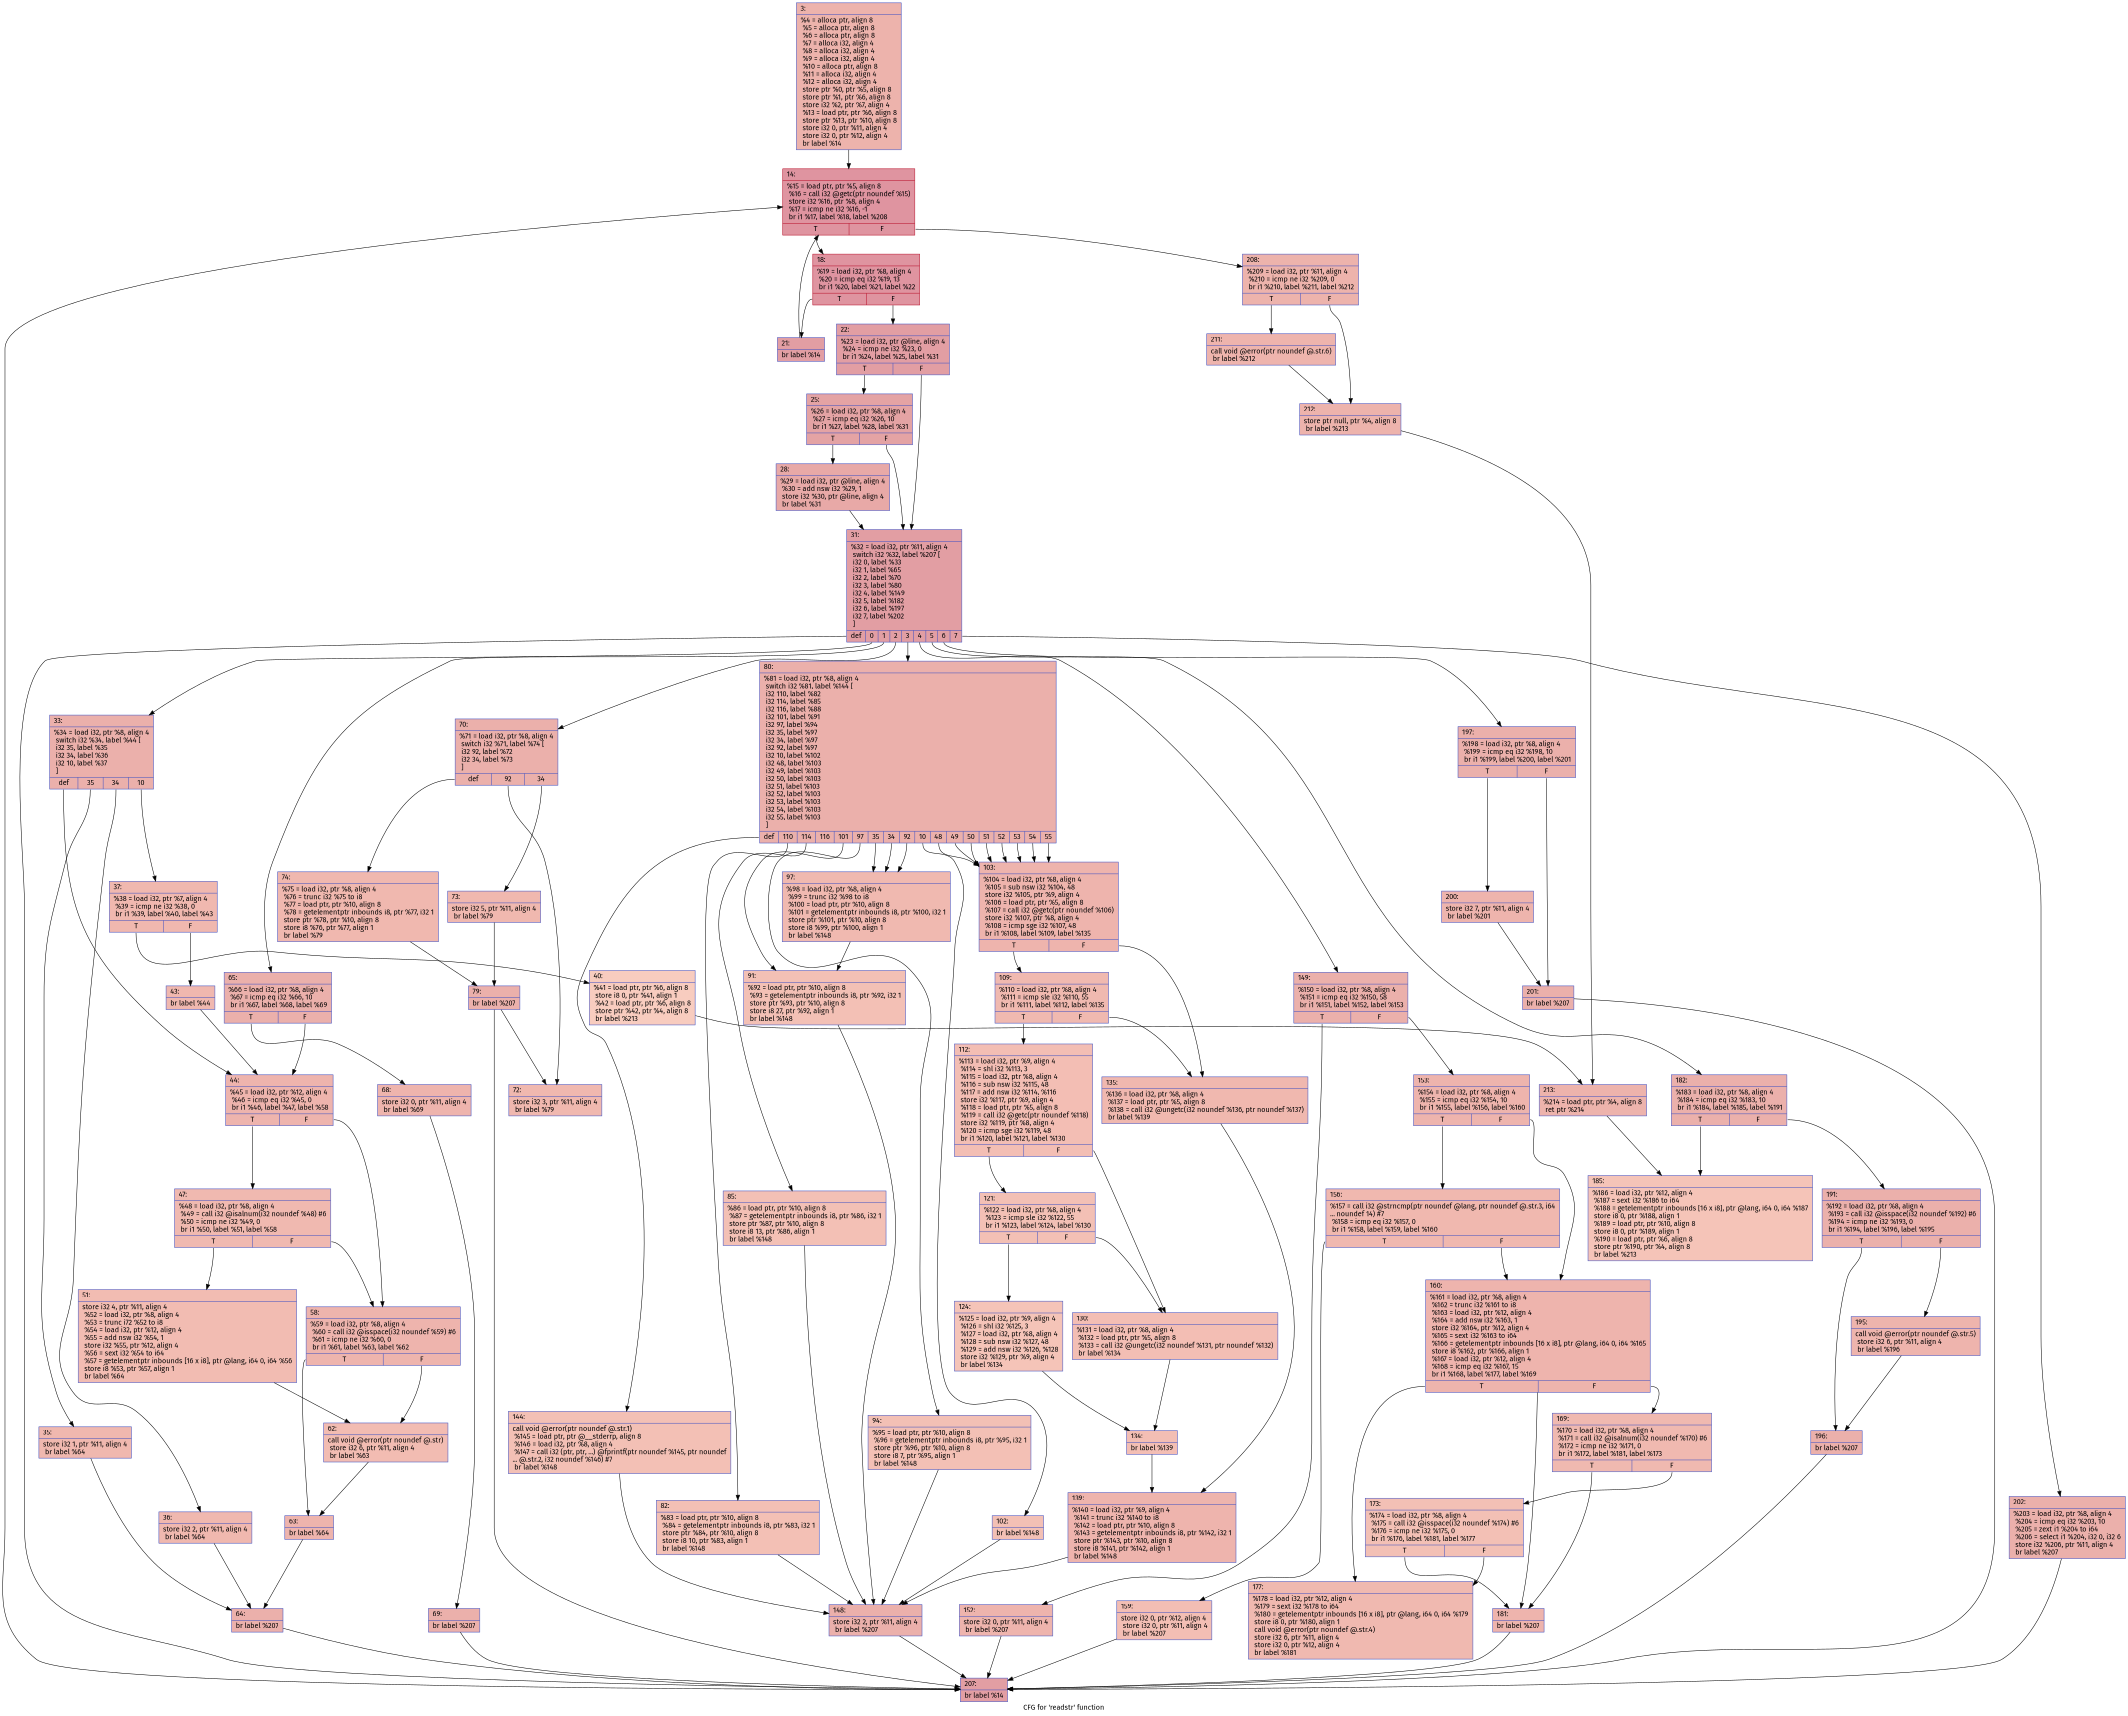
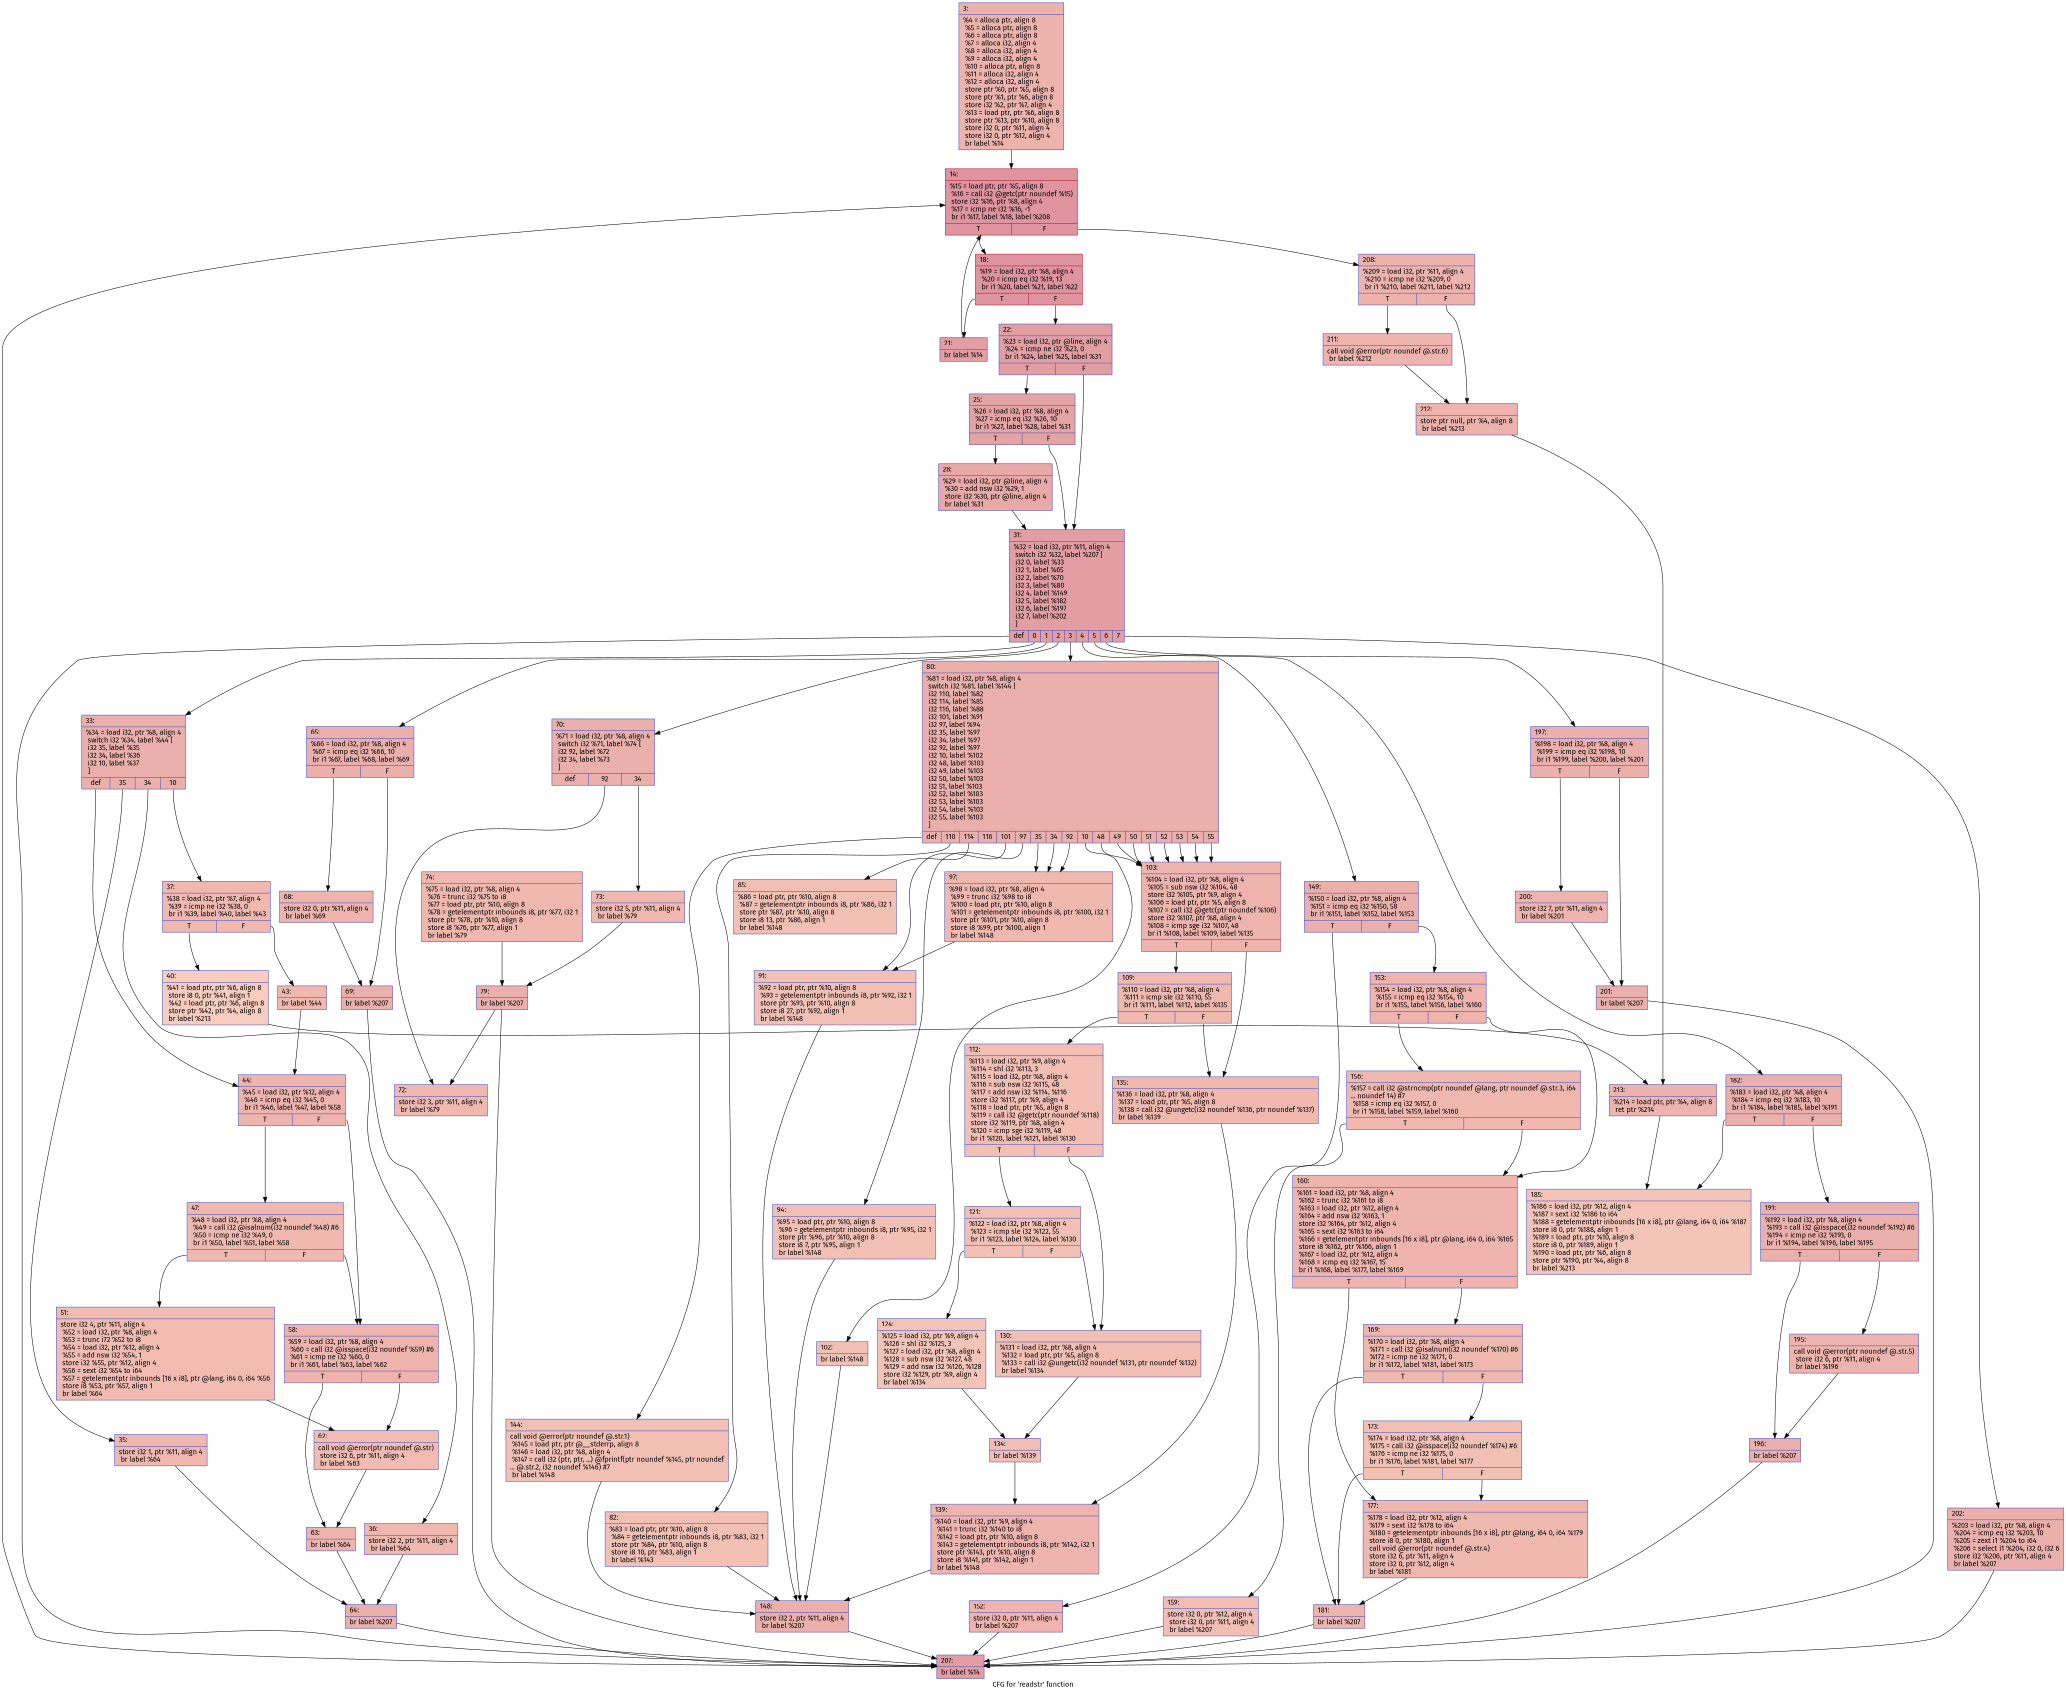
edge "70:" -> "74:": removed
edge "65:" -> "44:": now "65:" -> "69:"
edge "85:" -> "148:": removed
edge "160:" -> "181:": now "177:" -> "181:"
node "82:": text "br label %148" -> "br label %143"
